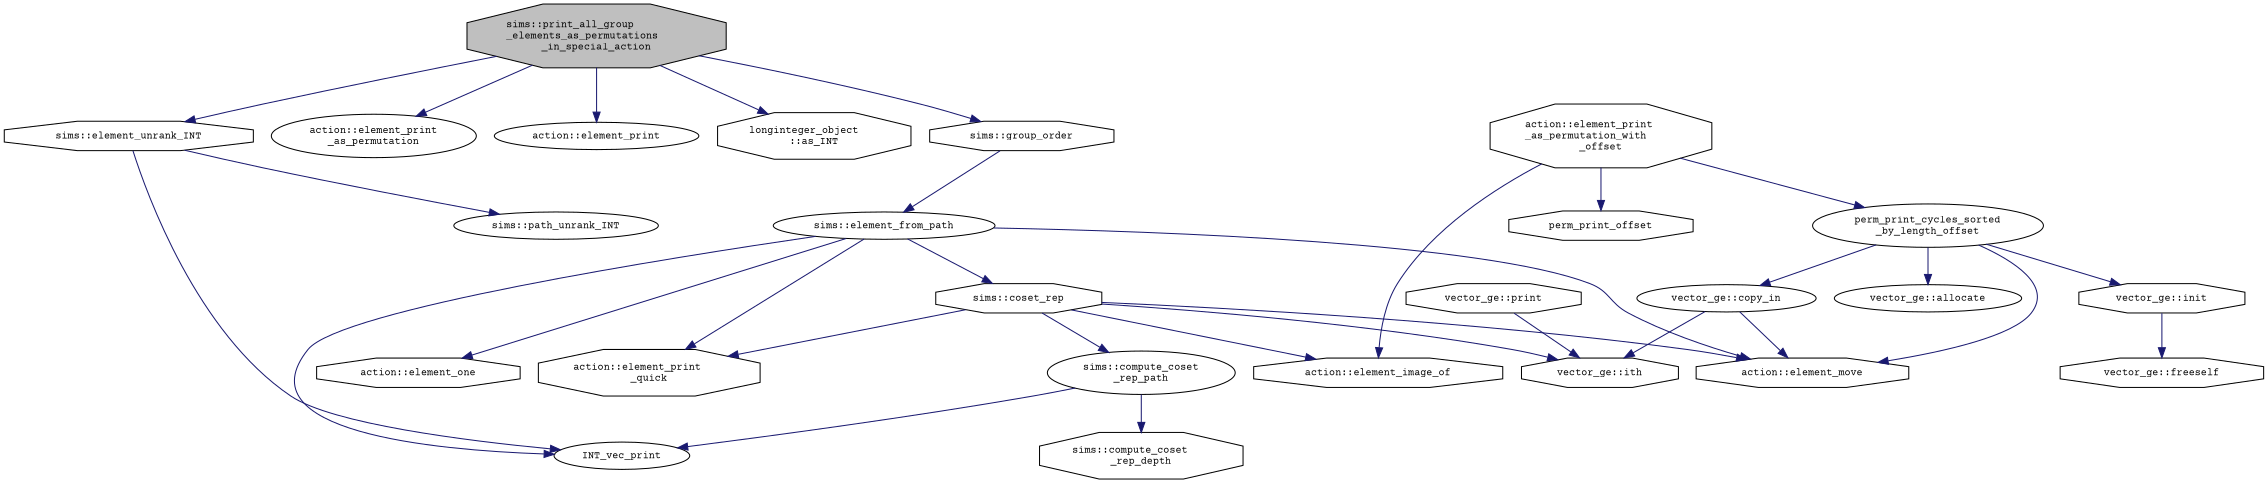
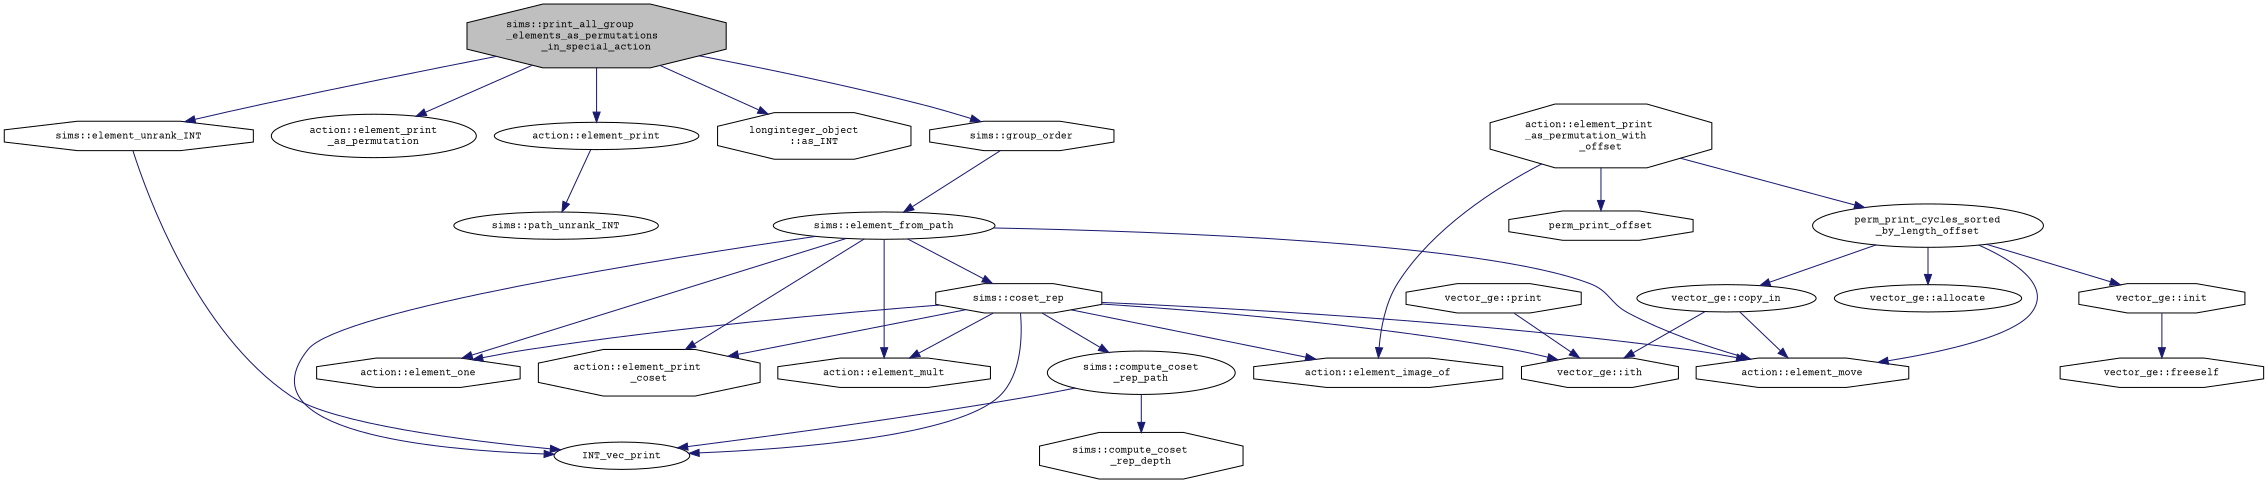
edge "sims::element_unrank_INT" -> "sims::path_unrank_INT": now "action::element_print" -> "sims::path_unrank_INT"
edge "sims::coset_rep" -> "action::element_one": added
node "action::element_print _quick": label "action::element_print _quick" -> "action::element_print _coset"
node "action::element_mult": added
edge "sims::coset_rep" -> "INT_vec_print": added
